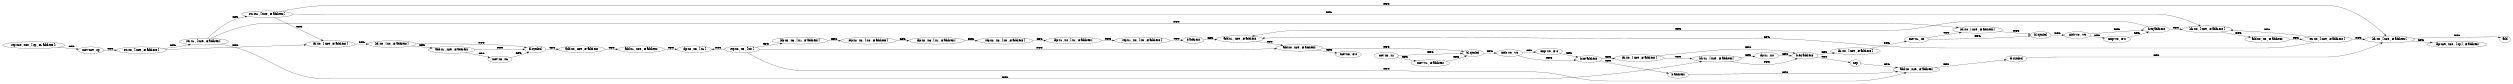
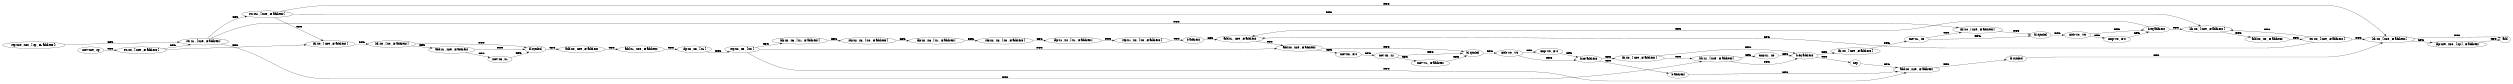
edge "ldp x29 , x30 , [ sp ] , # address" -> "add": added, label "CFG"
edge "stp x29 , x30 , [ sp , #- address ]!" -> "mov x29 , sp": now "stp x29 , x30 , [ sp , #- address ]!" -> "str x1 , [ x29 , # address ]"
edge "stp x2 , x3 , [ x0 ]" -> "ldp x2 , x3 , [ x1 ]": reversed
edge "mov x3 , # 0" -> "mov x2 , x1": added, label "CFG"
node "ldp x1 , x0": label "ldp x1 , x0" -> "cmp x1 , x0"
node "mov x8 , x6": label "mov x8 , x6" -> "mov x8 , x1"
